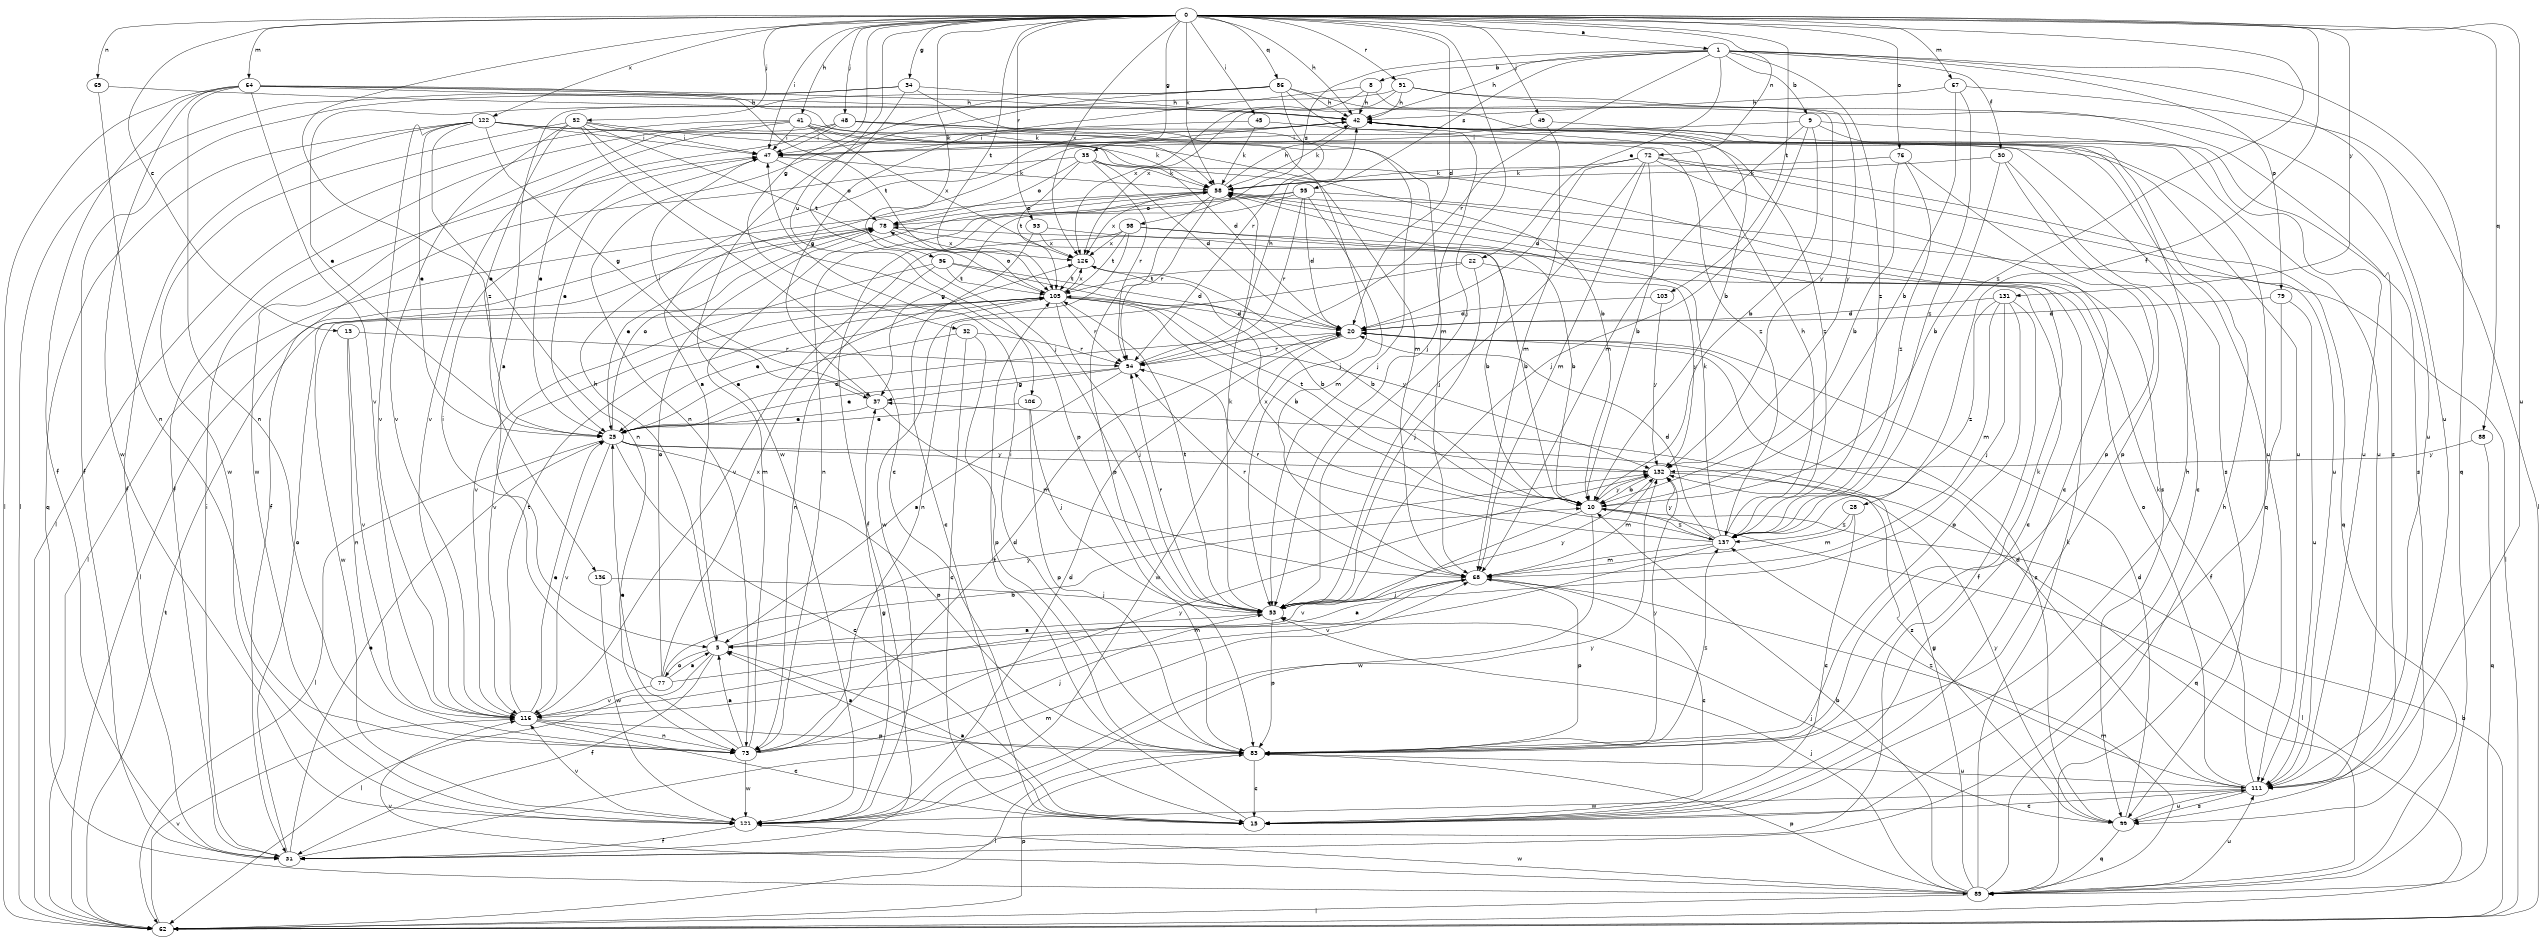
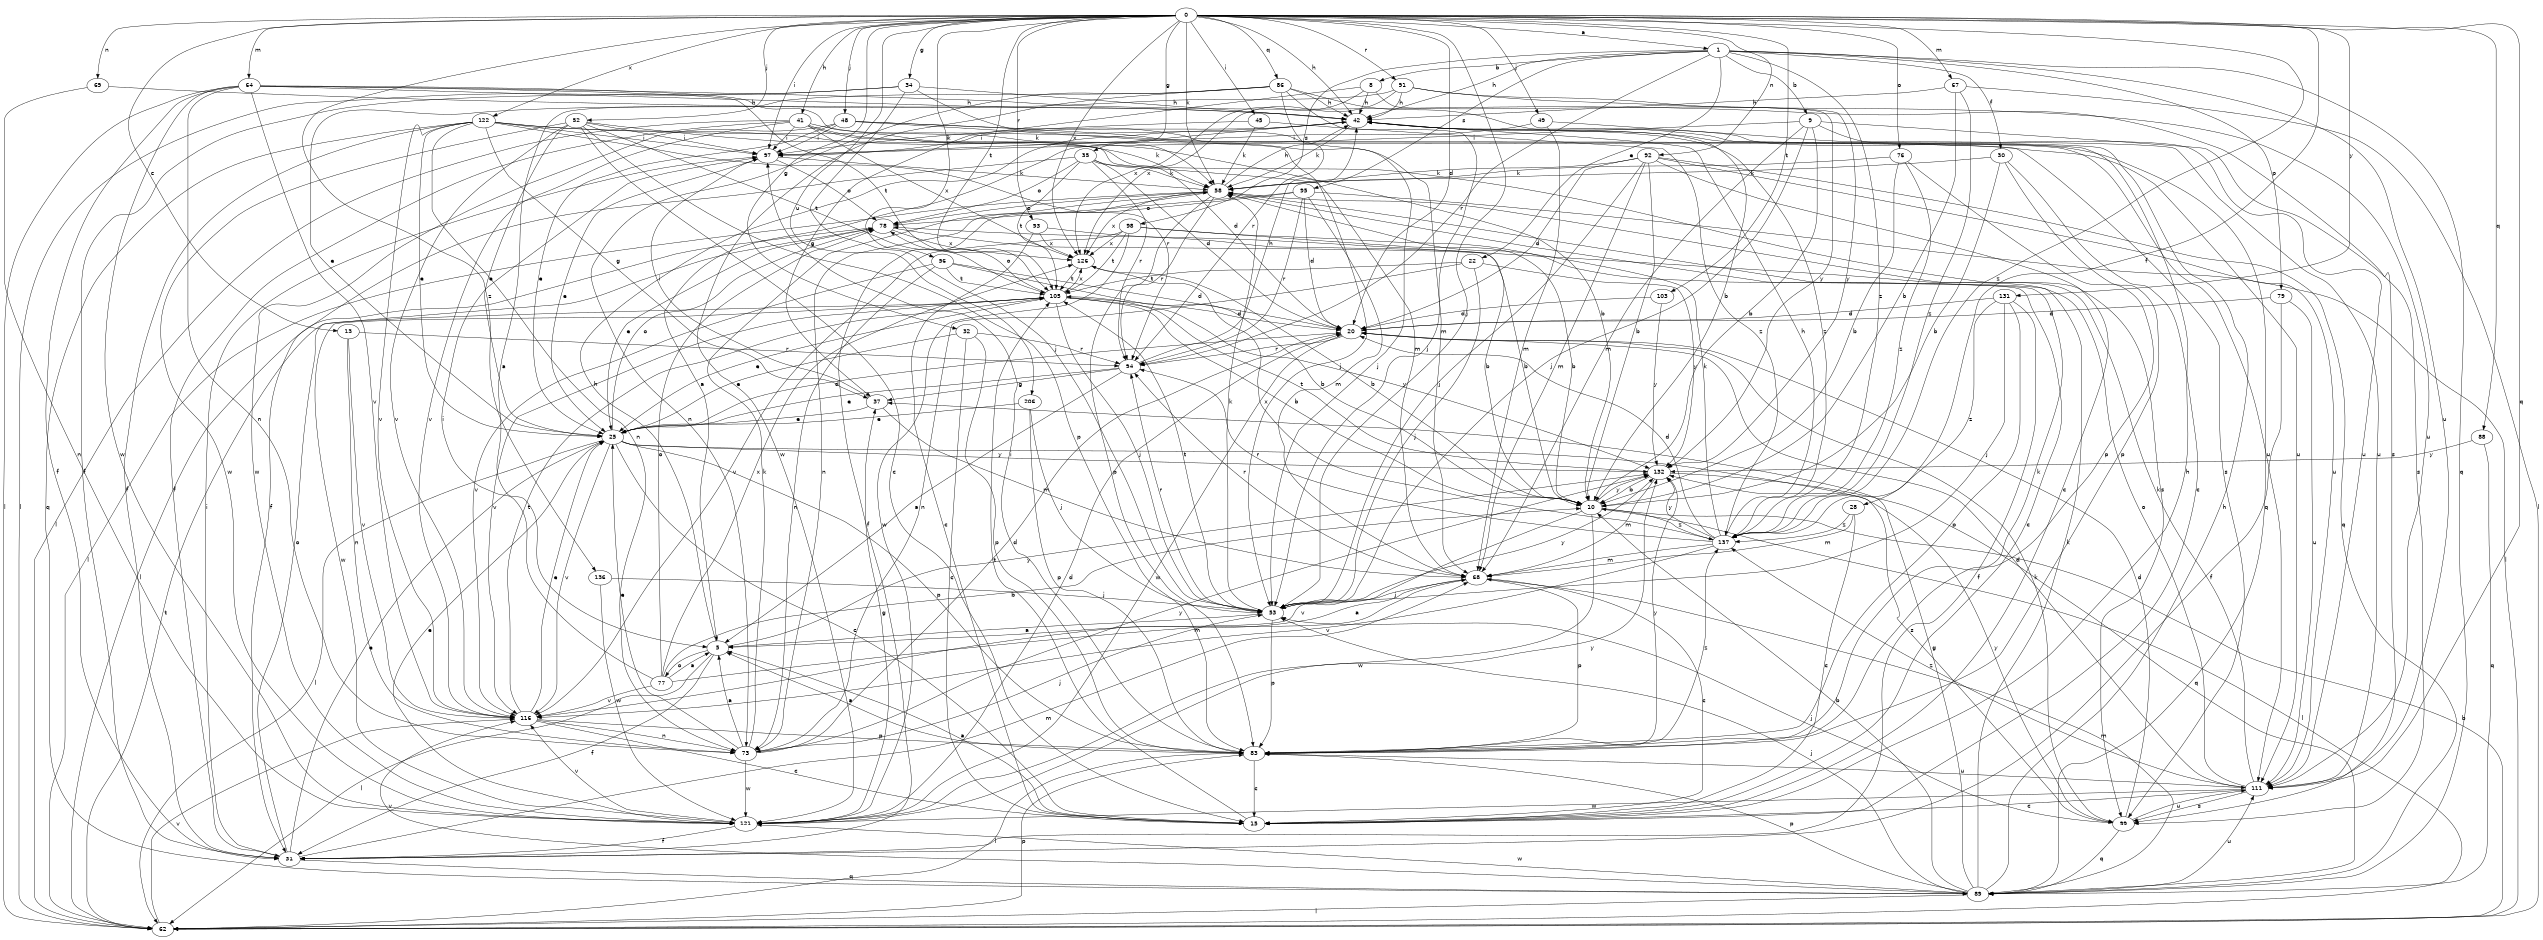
node "47": label "47" -> "97"
node "72": label "72" -> "92"
edge "95" -> "37": removed, label "g"
edge "105" -> "94": now "122" -> "94"
node "106": label "106" -> "206"
edge "0" -> "111": label "u" -> "q"
edge "73" -> "58": label "m" -> "k"
edge "131" -> "68": removed, label "m"
edge "20" -> "99": label "s" -> "k"
edge "69" -> "73": now "69" -> "121"
edge "121" -> "25": added, label "e"
edge "31" -> "89": added, label "q"
